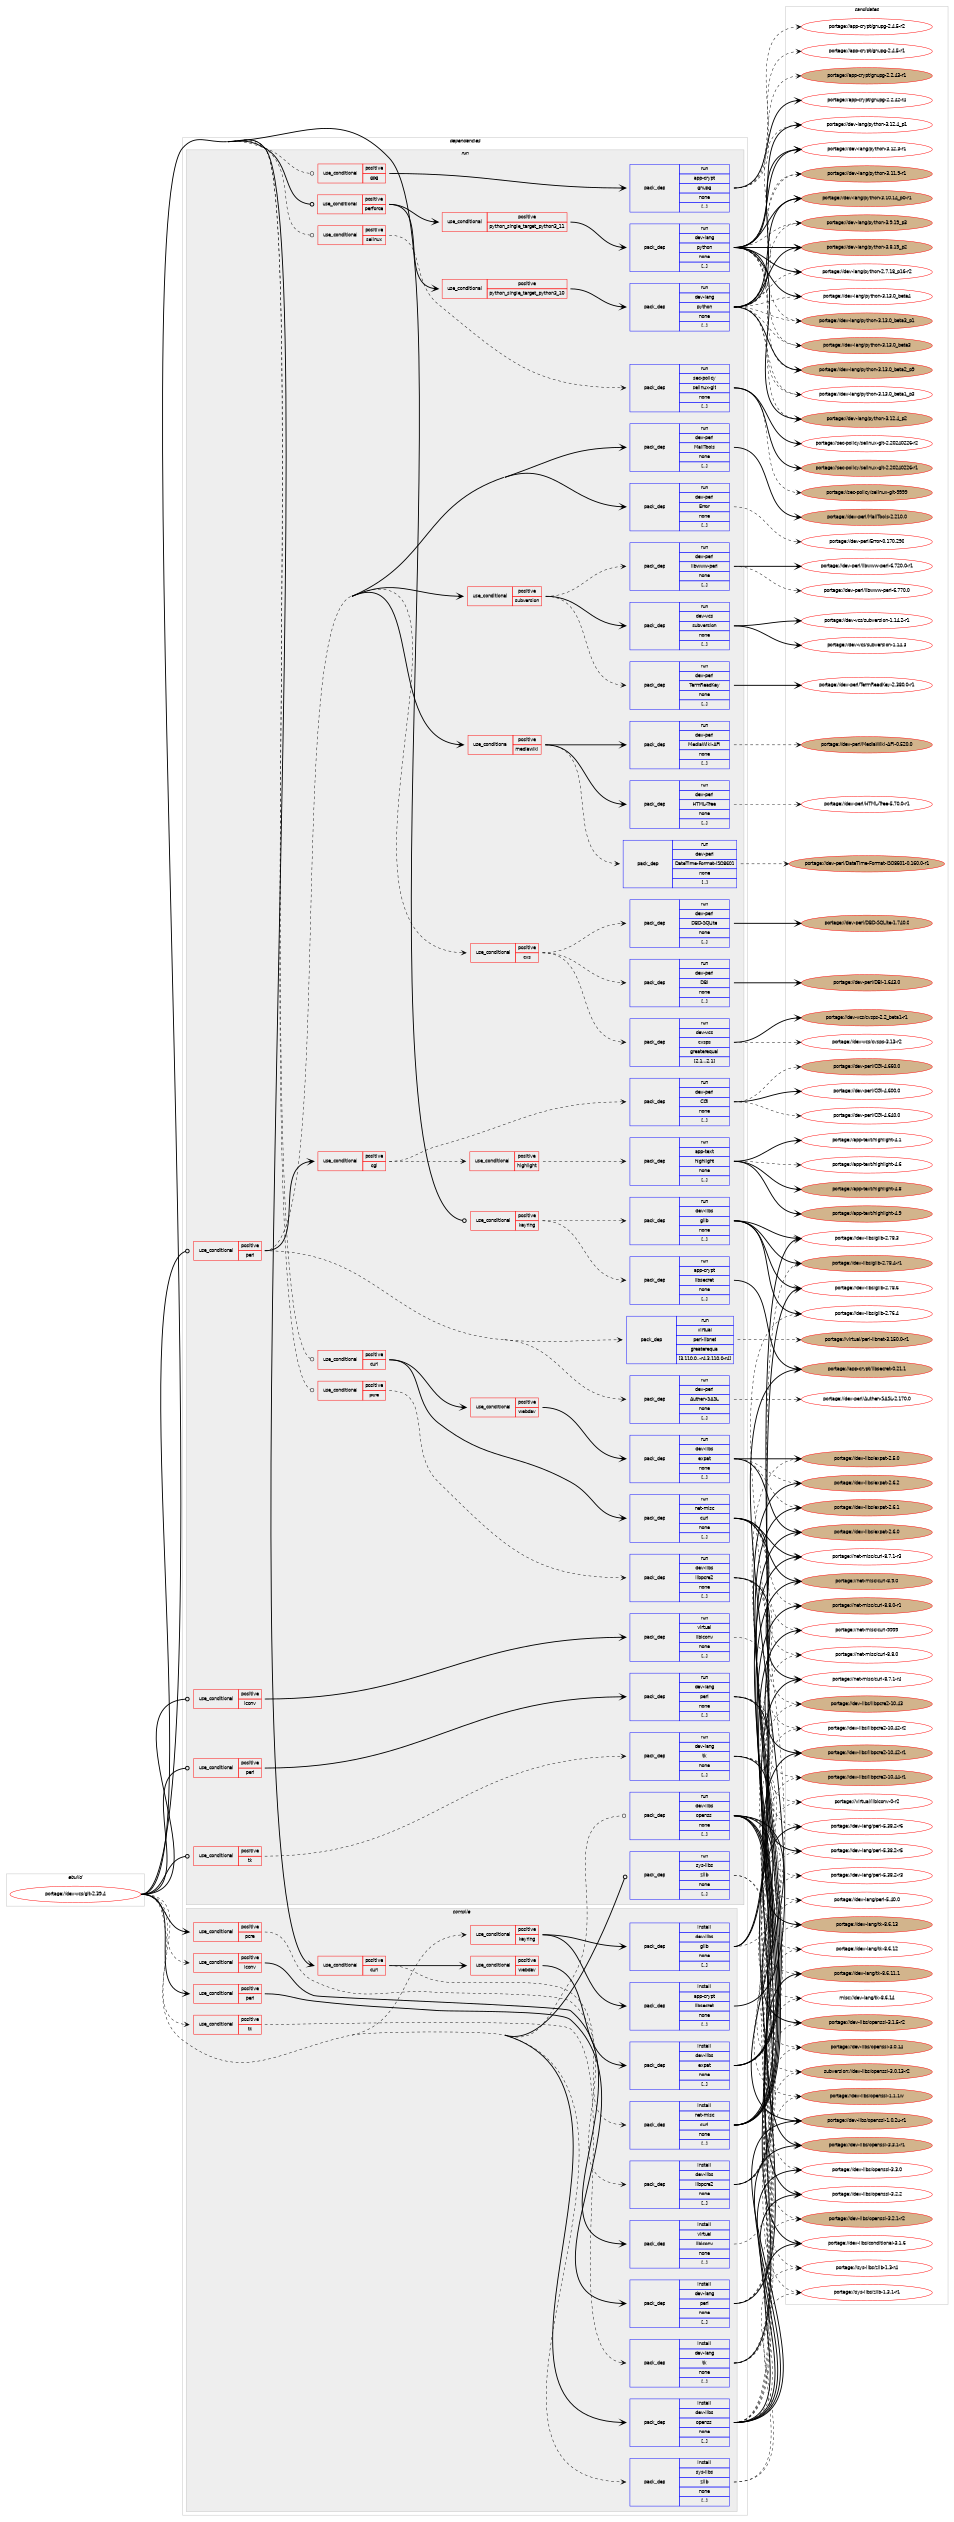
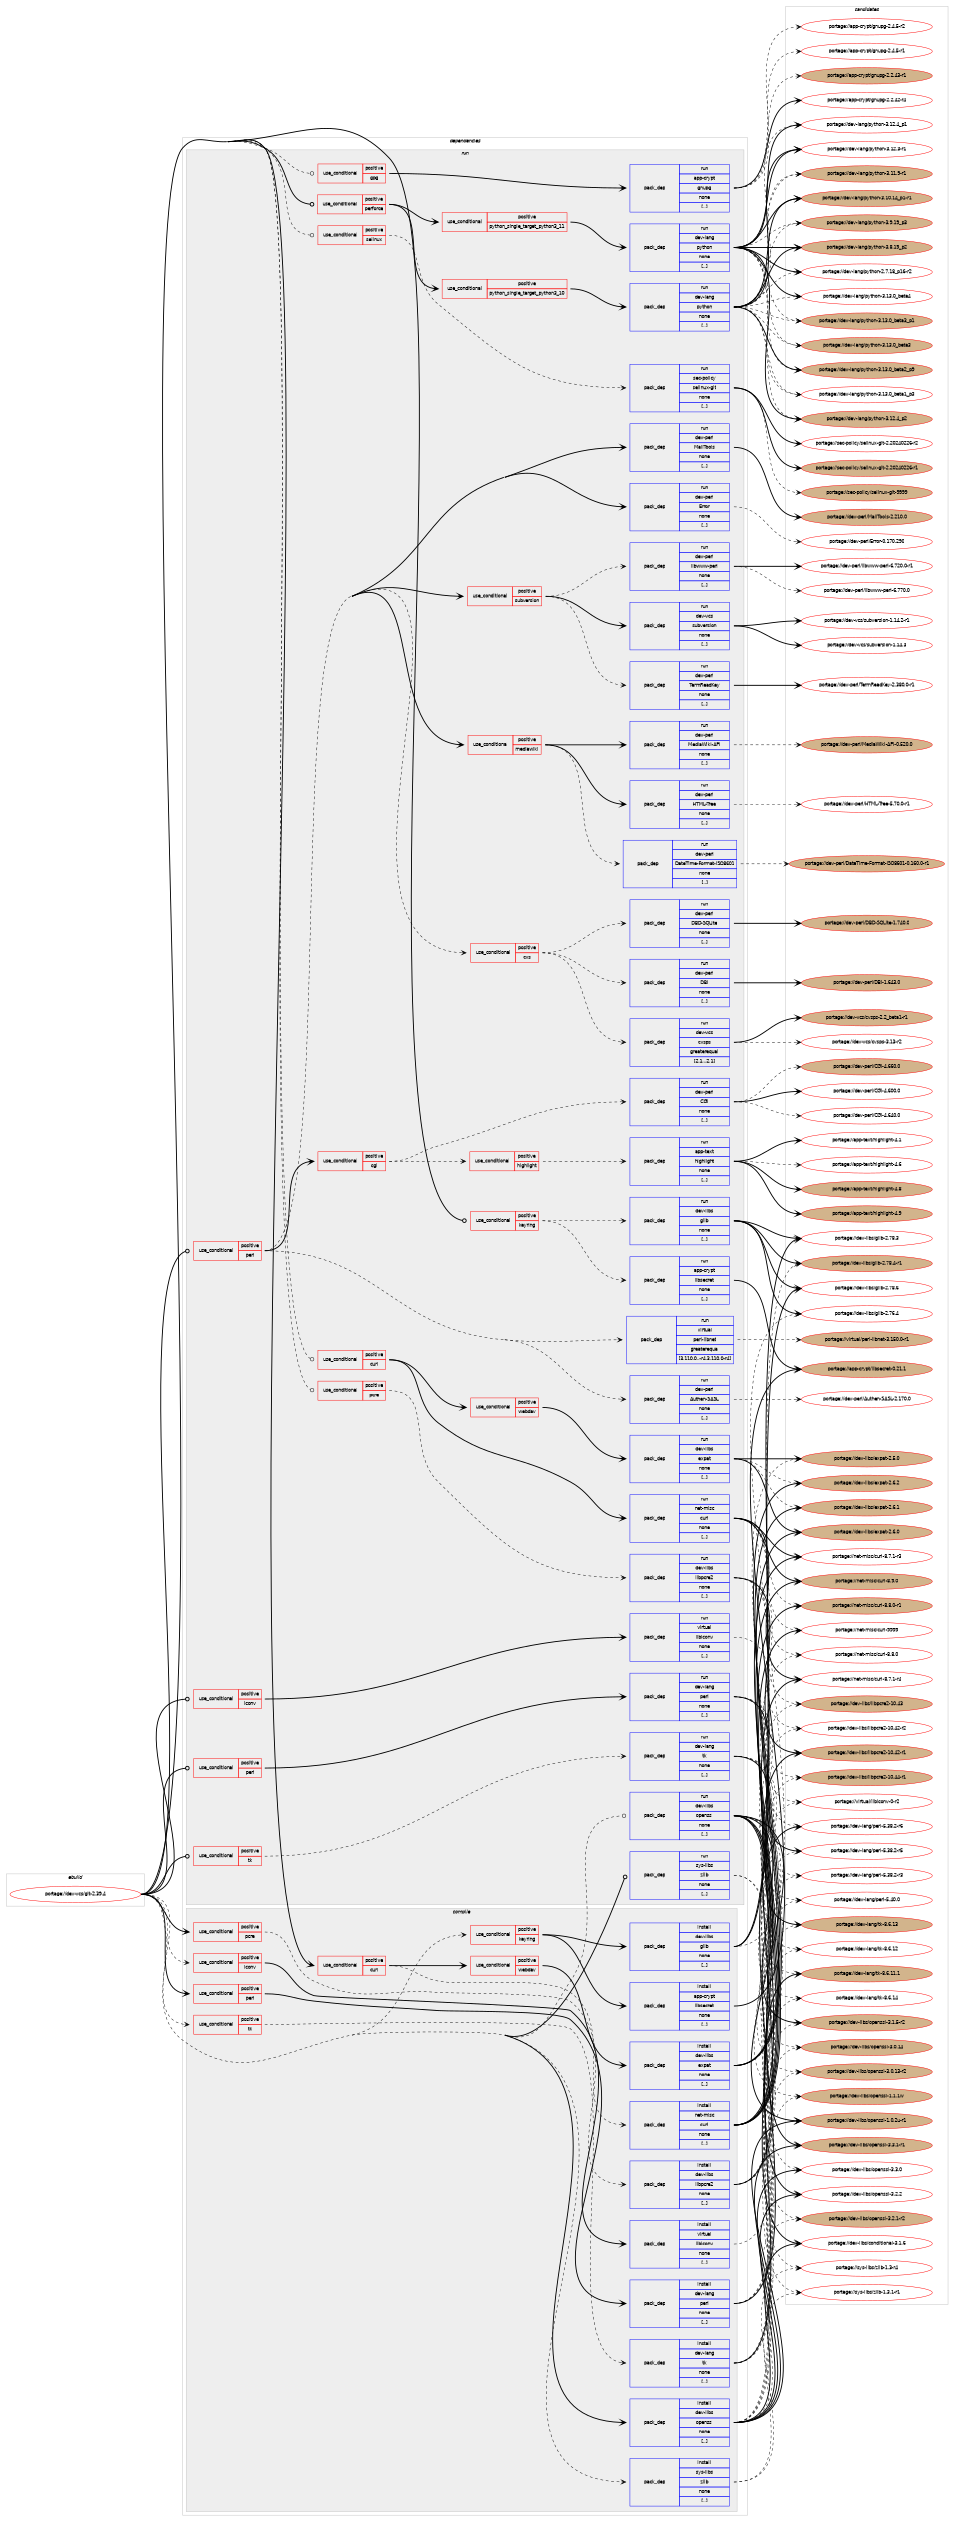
node "portage://dev-lang/python-3.10.14_p0-r1": label "portage://dev-lang/python-3.10.14_p0-r1" -> "portage://dev-lang/python-3.10.14_p1-r1"
node "misc://dev-lang/tk-8.6.14": label "misc://dev-lang/tk-8.6.14" -> "portage://dev-lang/tk-8.6.14"
node "subversion://dev-libs/openssl-3.0.13-r2": label "subversion://dev-libs/openssl-3.0.13-r2" -> "portage://dev-libs/openssl-3.0.13-r2"
